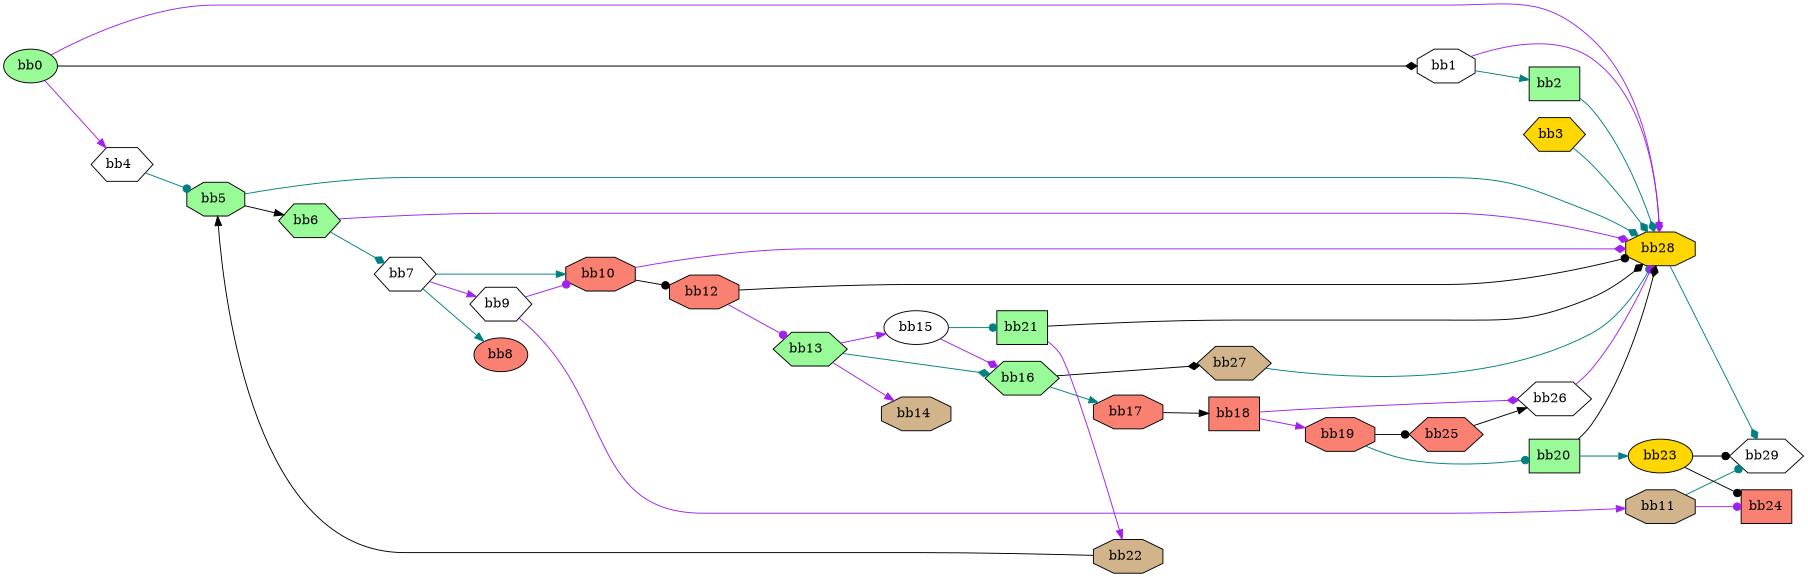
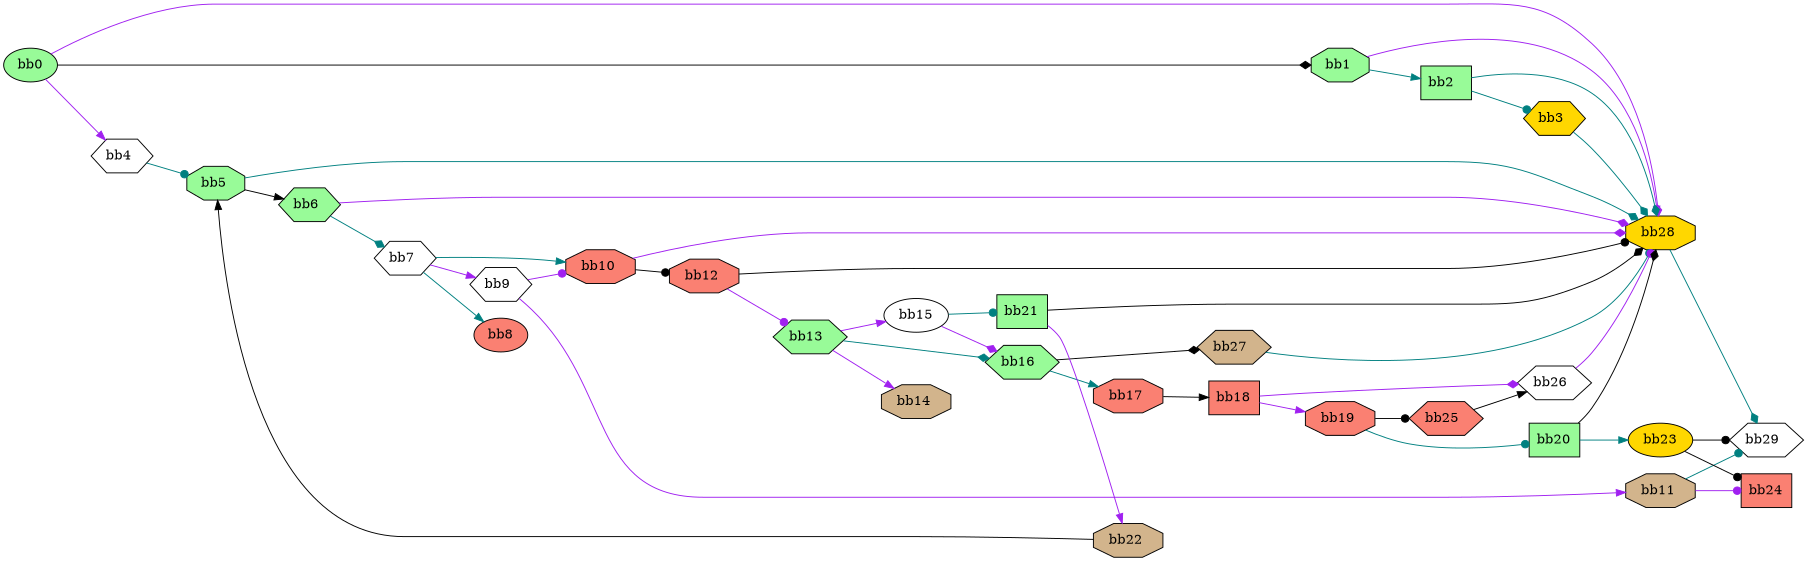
node "bb1": fillcolor white -> palegreen
edge "bb2" -> "bb3": added
